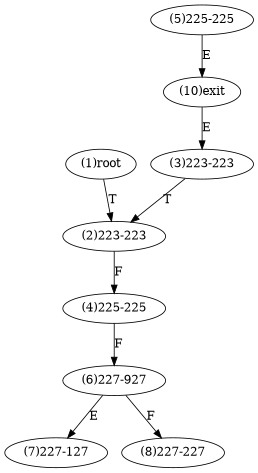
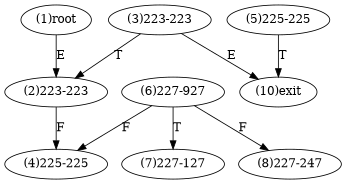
edge "(5)225-225" -> "(10)exit": label "E" -> "T"
edge "(10)exit" -> "(3)223-223": reversed
edge "(1)root" -> "(2)223-223": label "T" -> "E"
edge "(4)225-225" -> "(6)227-927": reversed
edge "(6)227-927" -> "(7)227-127": label "E" -> "T"
node "(8)227-227": label "(8)227-227" -> "(8)227-247"
